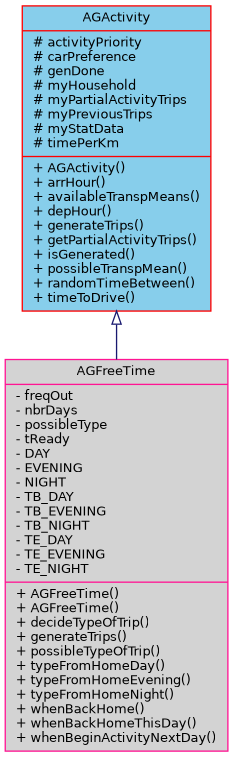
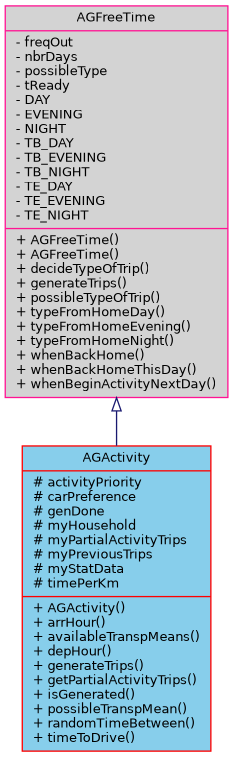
edge "AGFreeTime" -> "AGActivity": reversed
